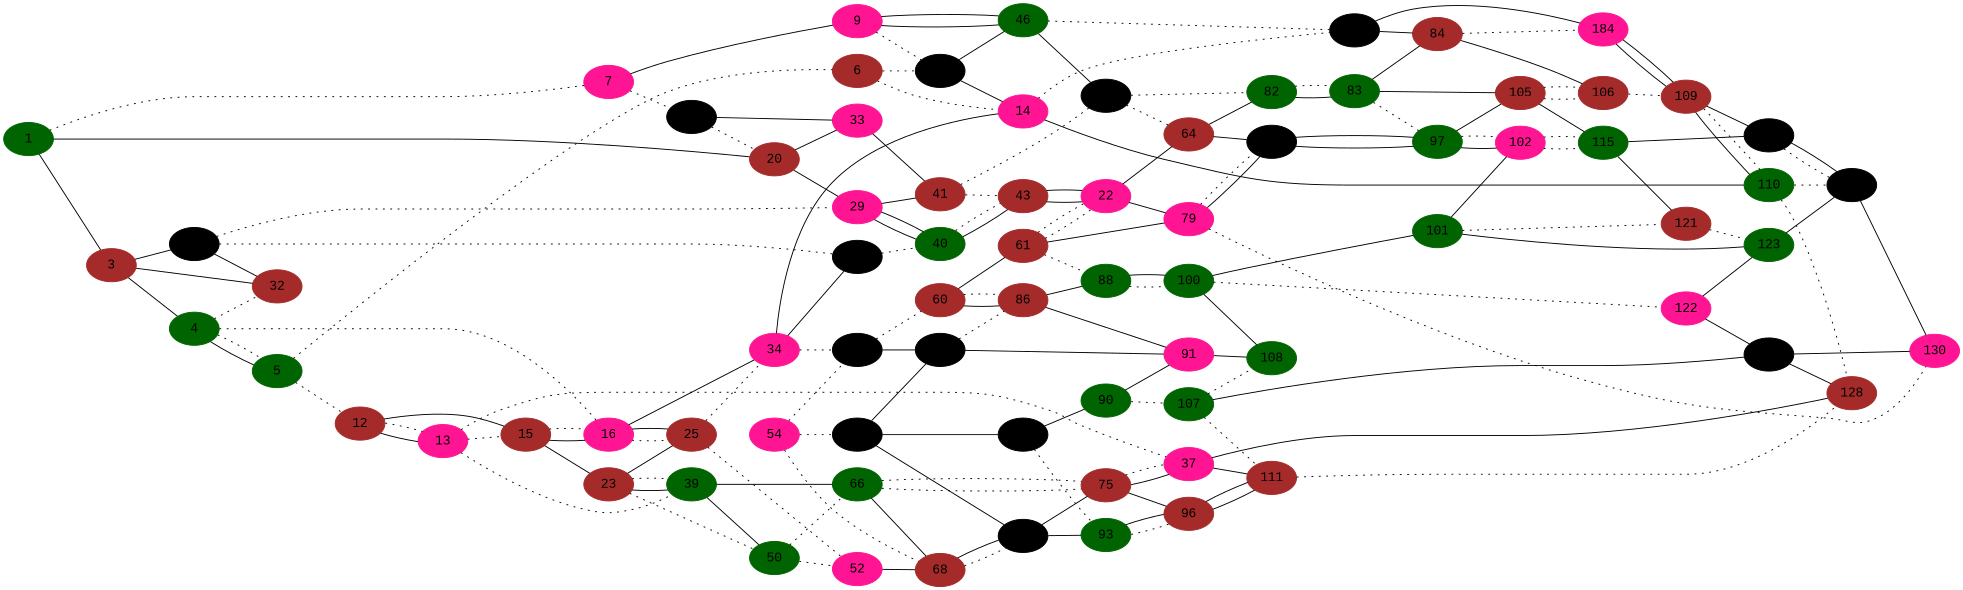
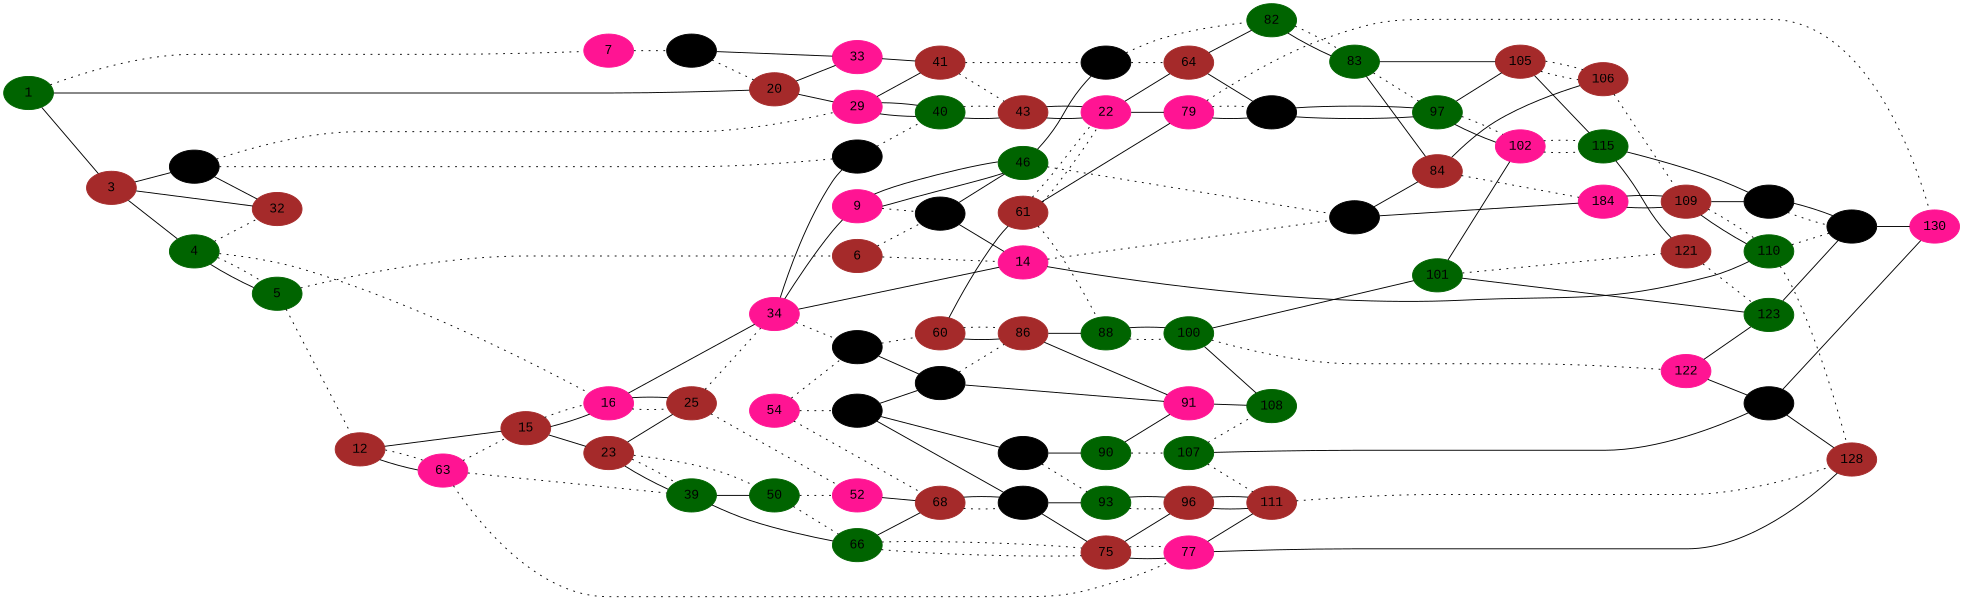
edge "9" -- "7": now "9" -- "34"
node "13": label "13" -> "63"
node "37": label "37" -> "77"
